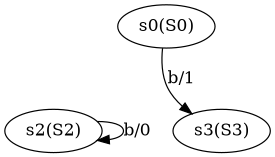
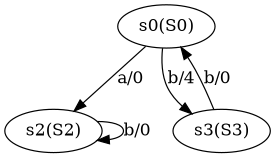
edge "s0(S0)" -> "s2(S2)": added, label "a/0"
edge "s0(S0)" -> "s3(S3)": label "b/1" -> "b/4"
edge "s3(S3)" -> "s0(S0)": added, label "b/0"
